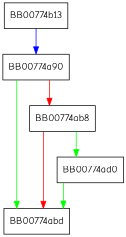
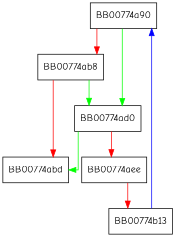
edge "BB00774a90" -> "BB00774abd": now "BB00774a90" -> "BB00774ad0"
node "BB00774aee": added
